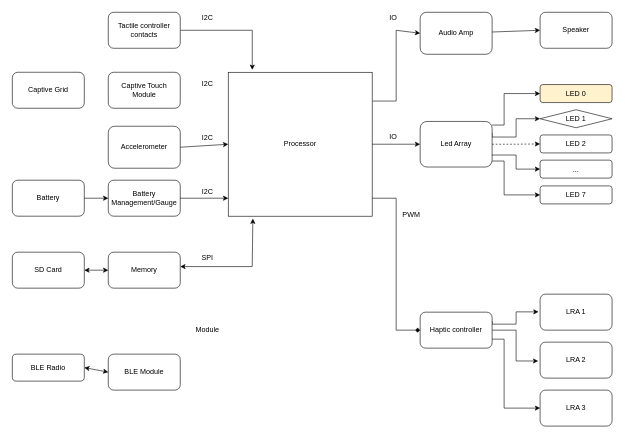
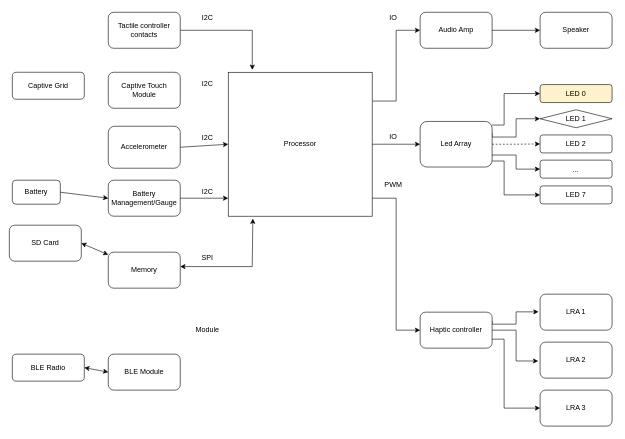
node "Audio Amp": size 72x42 -> 72x36
node "Captive Grid": size 72x36 -> 72x27
node "Battery": size 72x36 -> 48x24
node "PWM": moved (411, 214) -> (393, 184)
node "SD Card": moved (48, 270) -> (45, 243)
edge "Processor" -> "Haptic controller": arrowhead diamond -> classic
